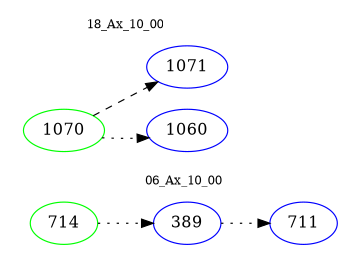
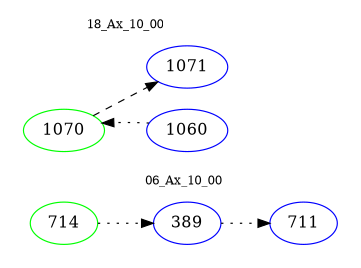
edge "1070" -> "1060": reversed
